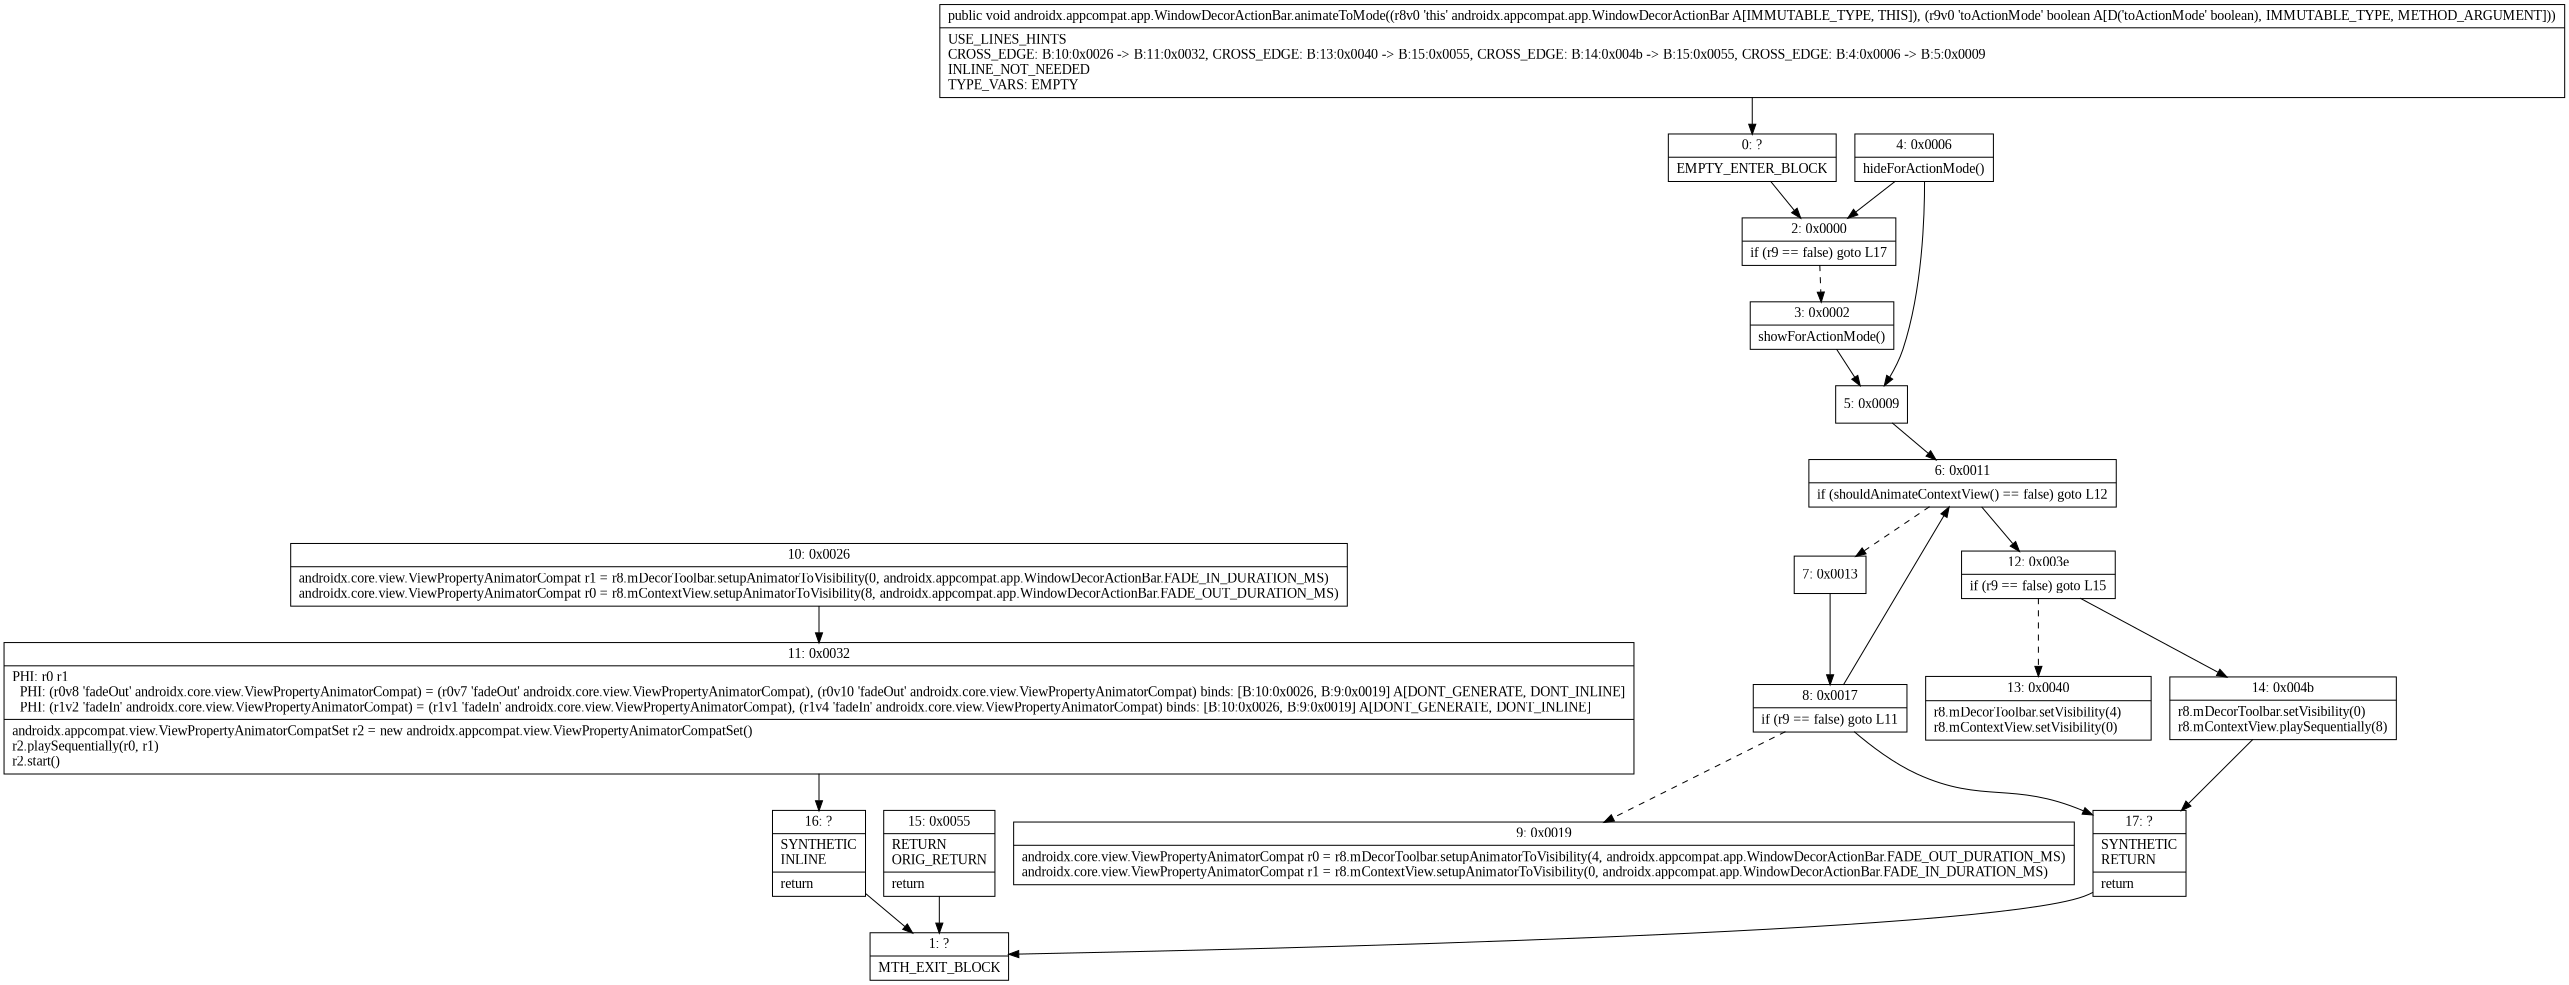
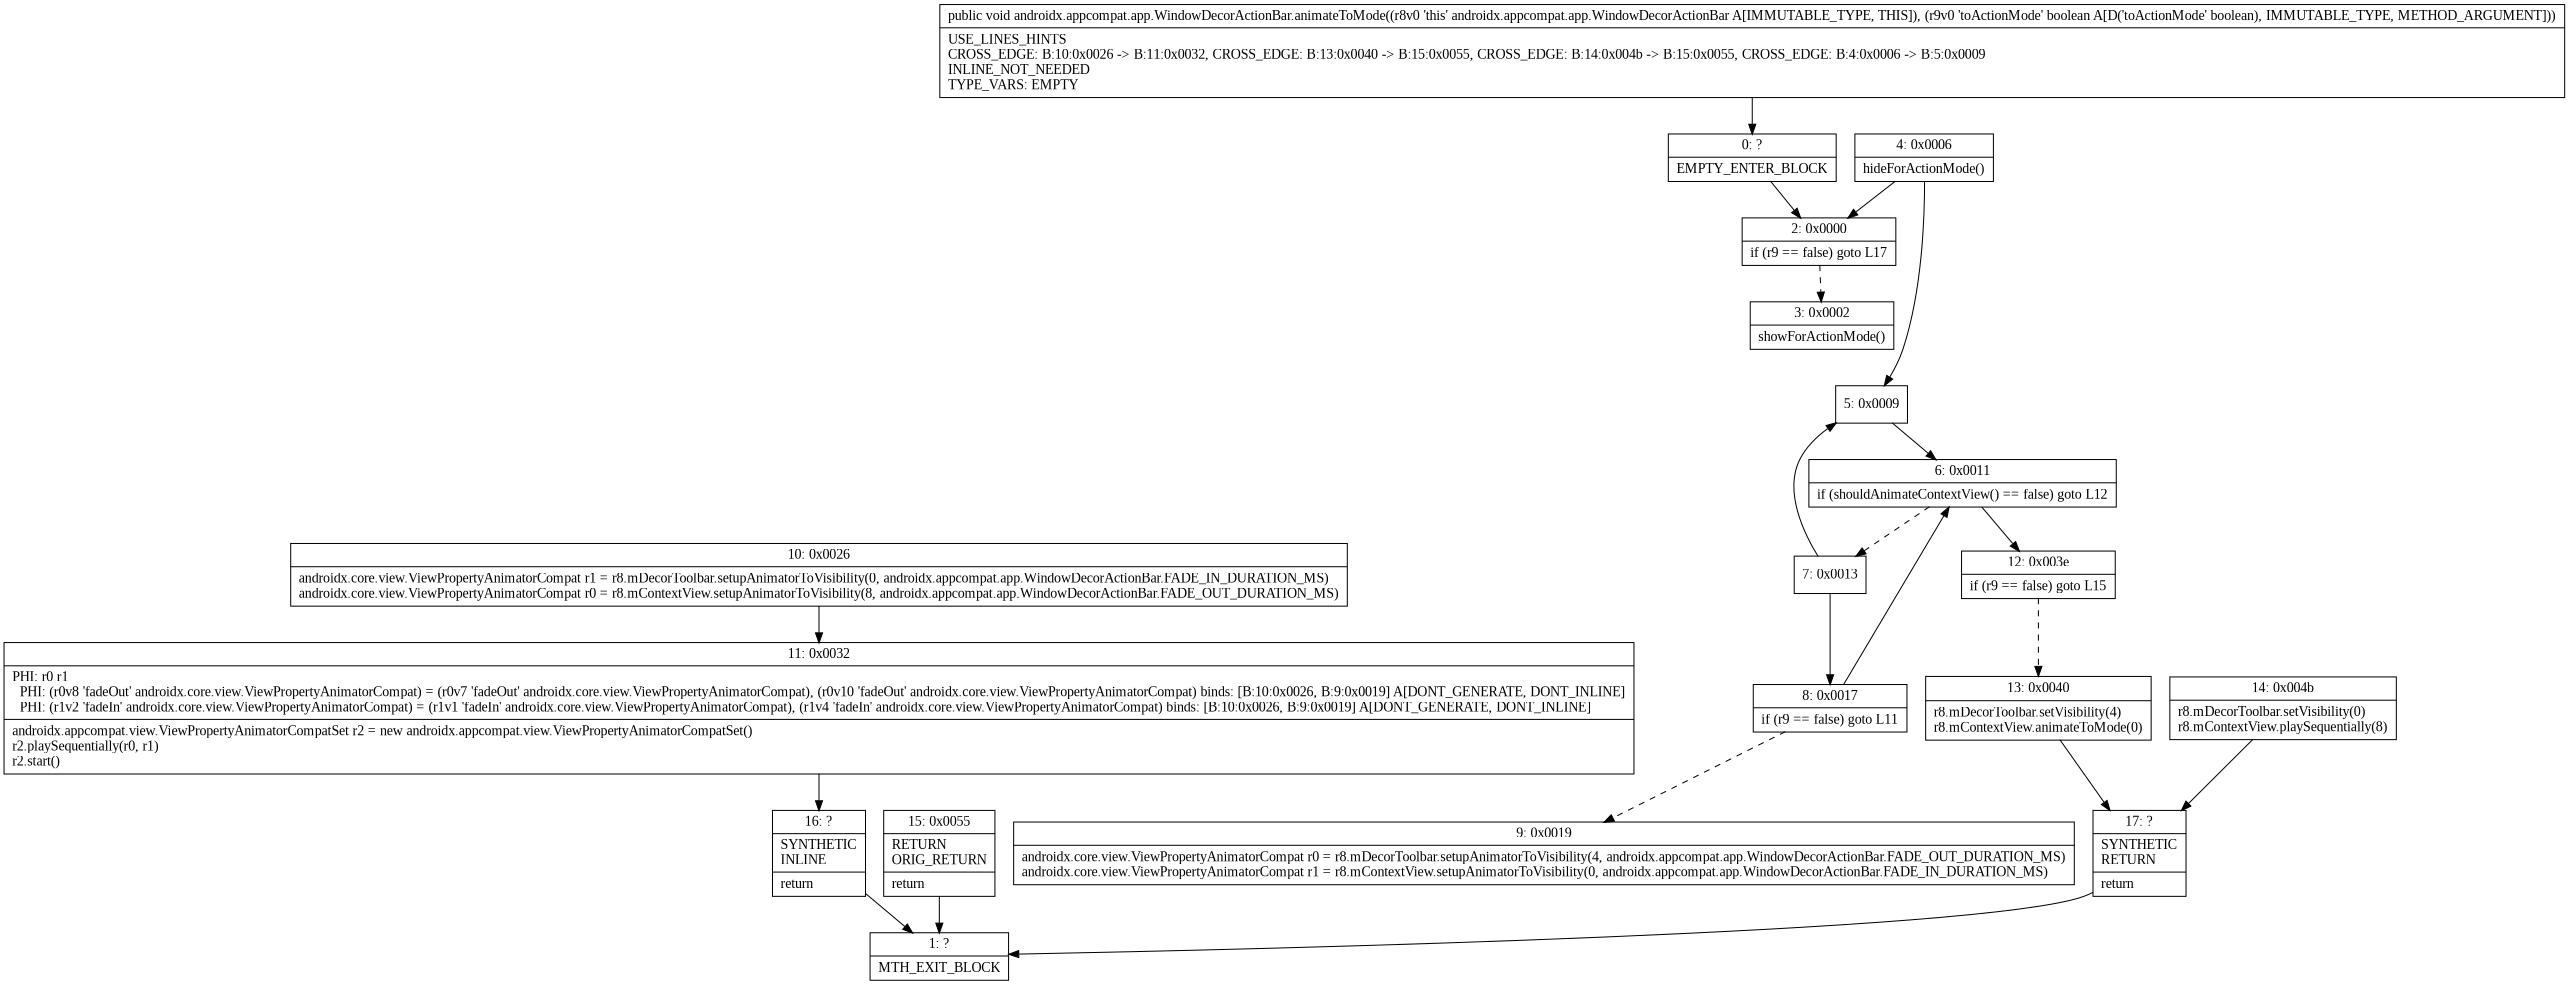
edge "3: 0x0002" -> "5: 0x0009": now "7: 0x0013" -> "5: 0x0009"
edge "12: 0x003e" -> "14: 0x004b": removed
node "13: 0x0040": text "r8.mContextView.setVisibility(0)" -> "r8.mContextView.animateToMode(0)"
edge "8: 0x0017" -> "17: ?": now "13: 0x0040" -> "17: ?"
